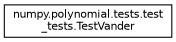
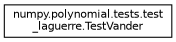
node "numpy.polynomial.tests.test _tests.TestVander": label "numpy.polynomial.tests.test _tests.TestVander" -> "numpy.polynomial.tests.test _laguerre.TestVander"
